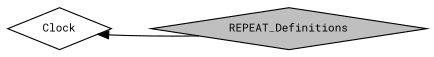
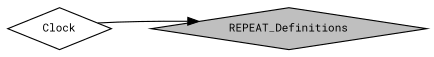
edge "REPEAT_Definitions" -> "Clock": reversed
